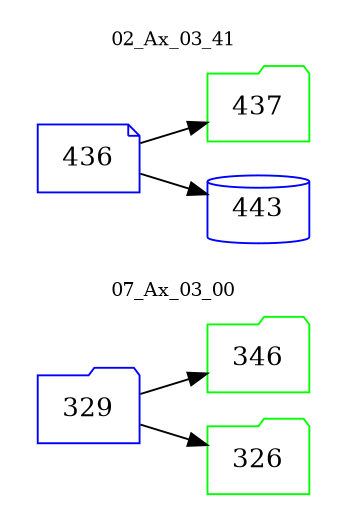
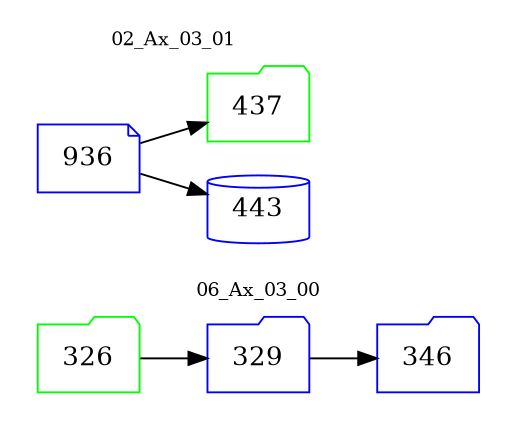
cluster "02_Ax_03_41": label "02_Ax_03_41" -> "02_Ax_03_01"
node "436": label "436" -> "936"
cluster "07_Ax_03_00": label "07_Ax_03_00" -> "06_Ax_03_00"
node "346": color green -> blue
edge "329" -> "326": reversed
